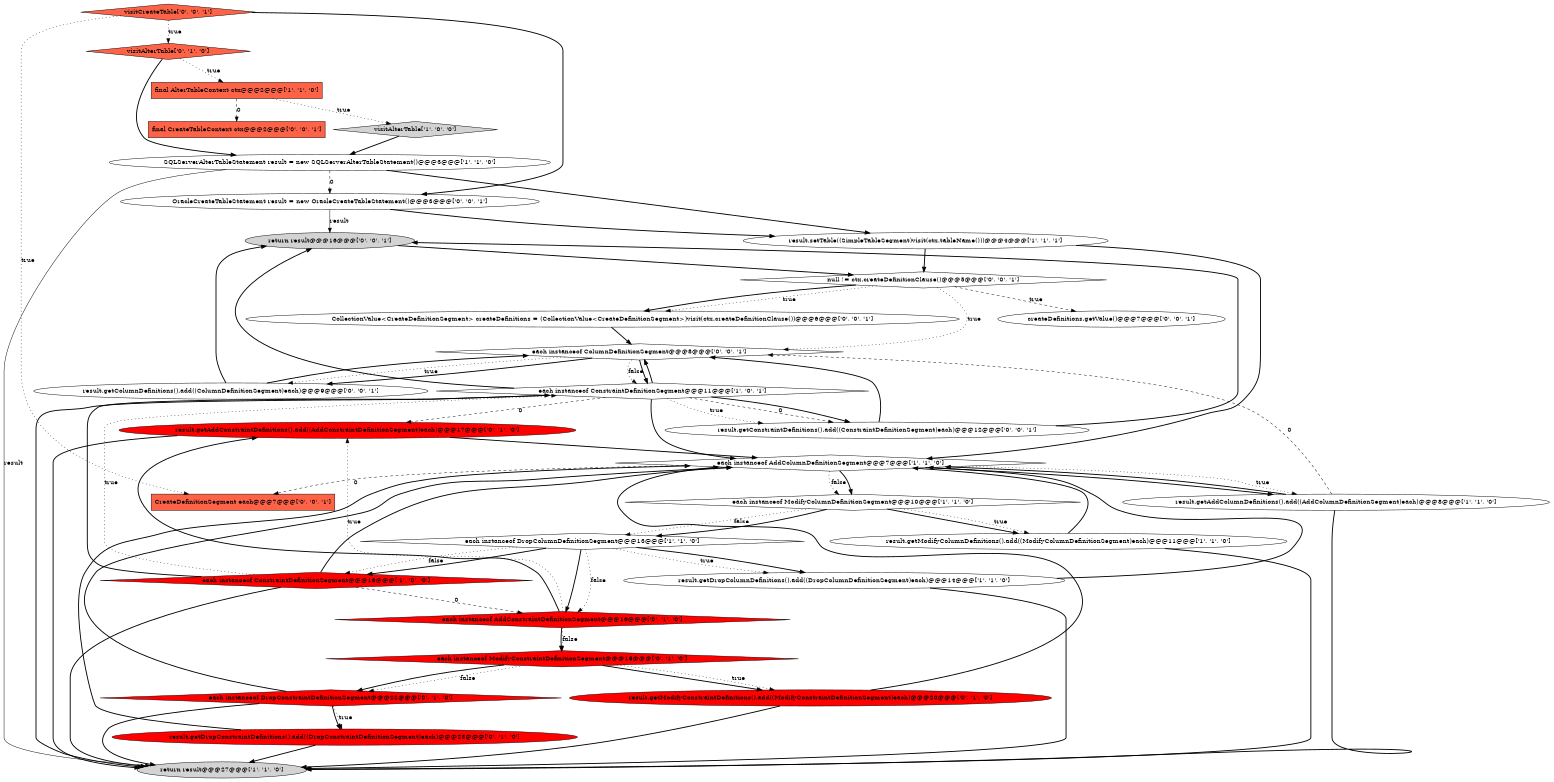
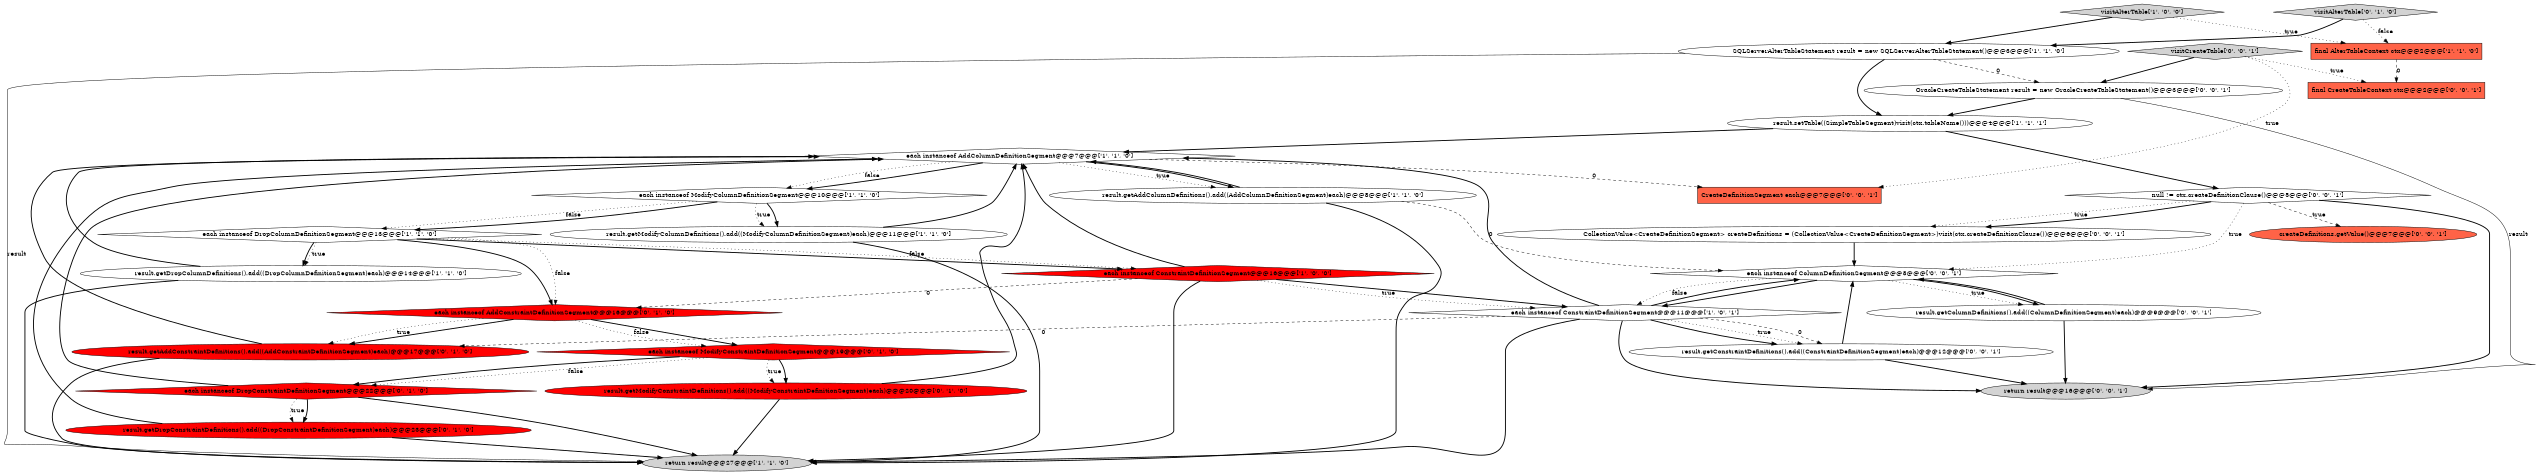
node "visitCreateTable['0', '0', '1']": fillcolor tomato -> lightgray
edge "visitCreateTable['0', '0', '1']" -> "visitAlterTable['0', '1', '0']": now "visitCreateTable['0', '0', '1']" -> "final CreateTableContext ctx@@@2@@@['0', '0', '1']"
node "visitAlterTable['0', '1', '0']": fillcolor tomato -> lightgray
edge "visitAlterTable['0', '1', '0']" -> "final AlterTableContext ctx@@@2@@@['1', '1', '0']": label "true" -> "false"
edge "final AlterTableContext ctx@@@2@@@['1', '1', '0']" -> "visitAlterTable['1', '0', '0']": reversed
edge "return result@@@16@@@['0', '0', '1']" -> "null != ctx.createDefinitionClause()@@@5@@@['0', '0', '1']": reversed
node "createDefinitions.getValue()@@@7@@@['0', '0', '1']": fillcolor white -> tomato
